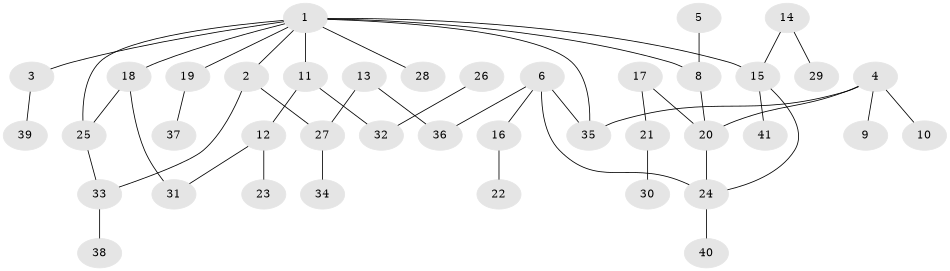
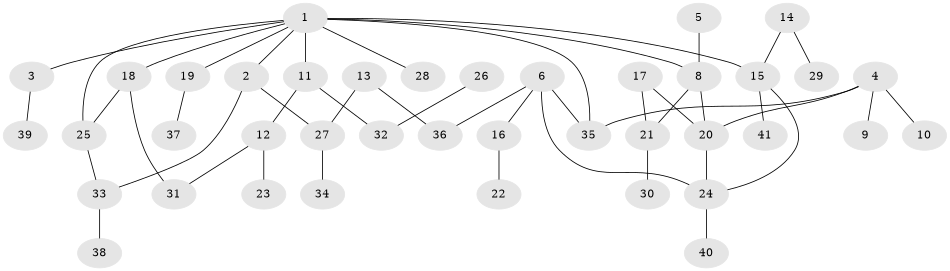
edge "8" -- "21": added
